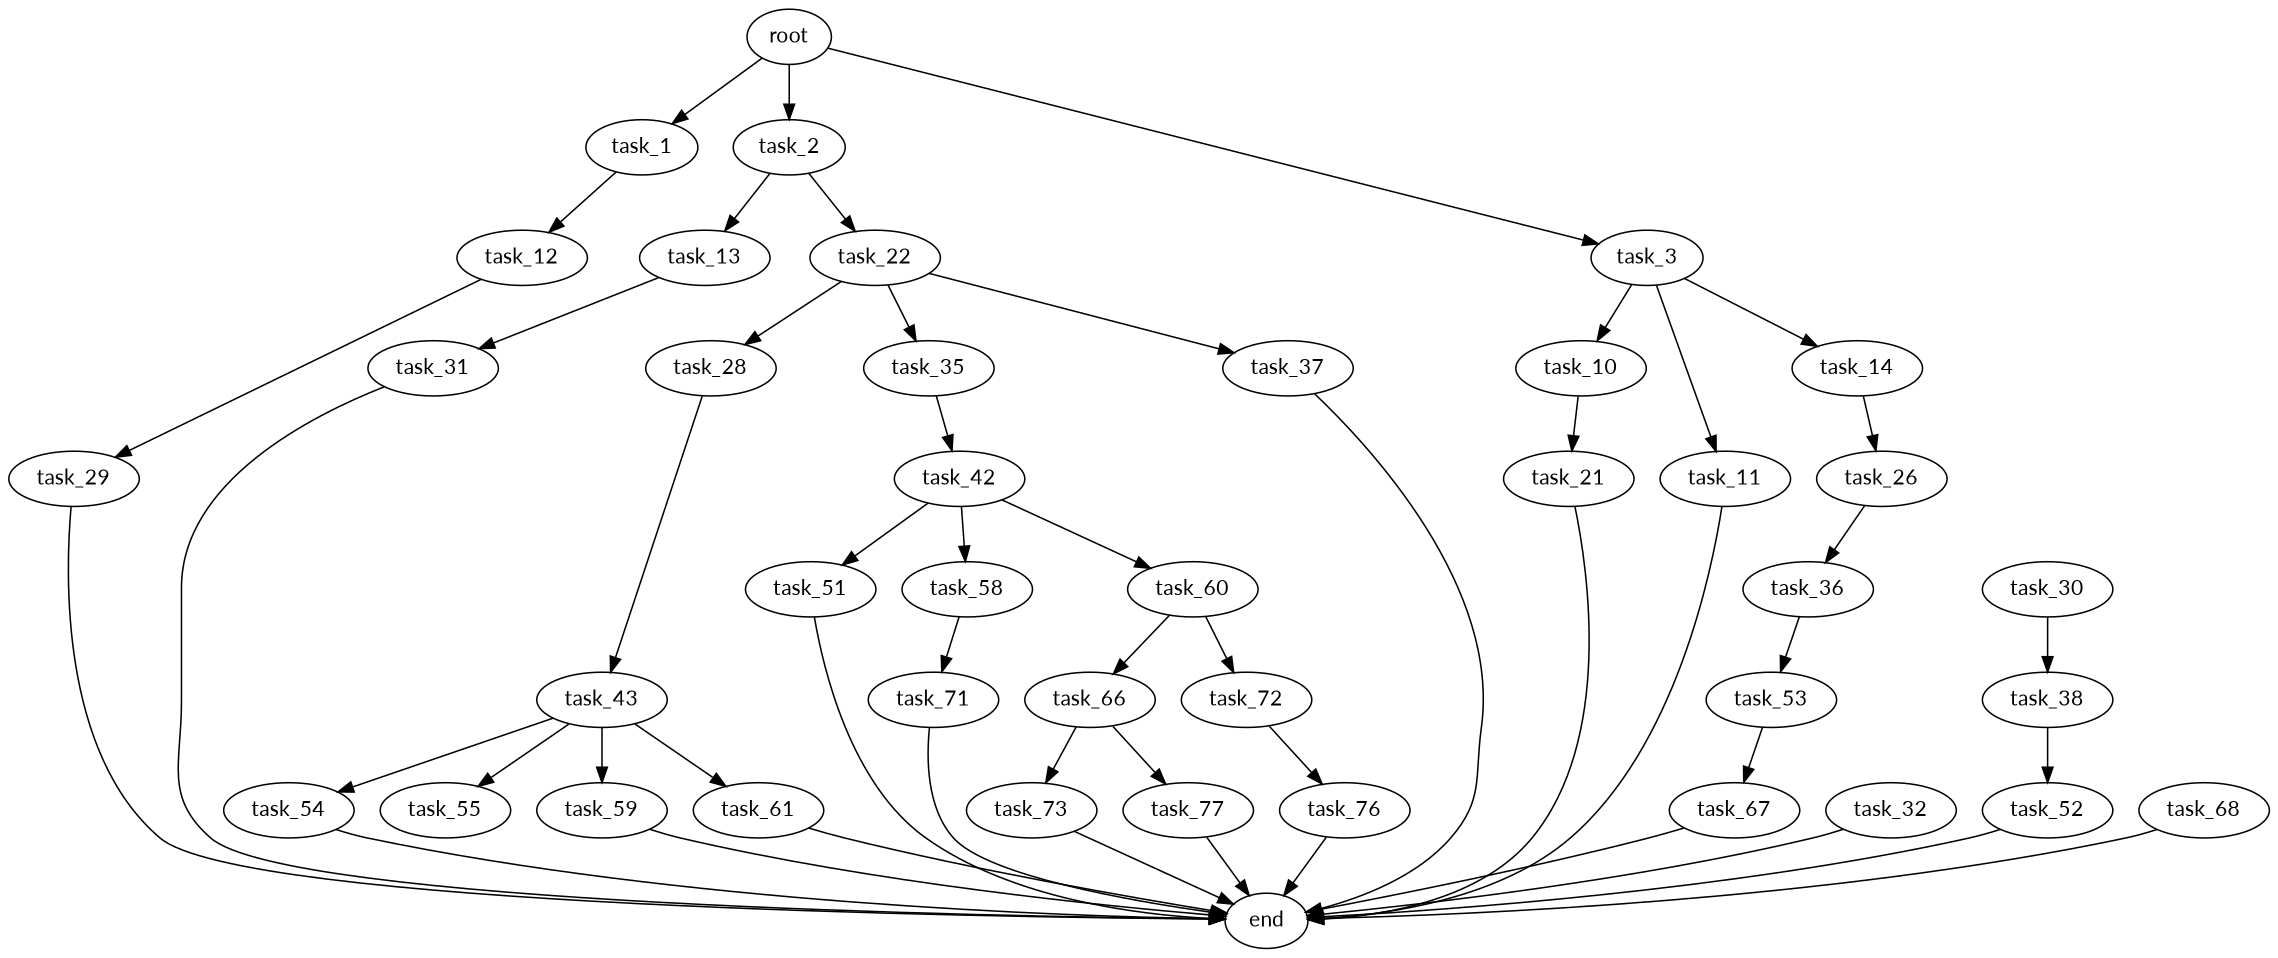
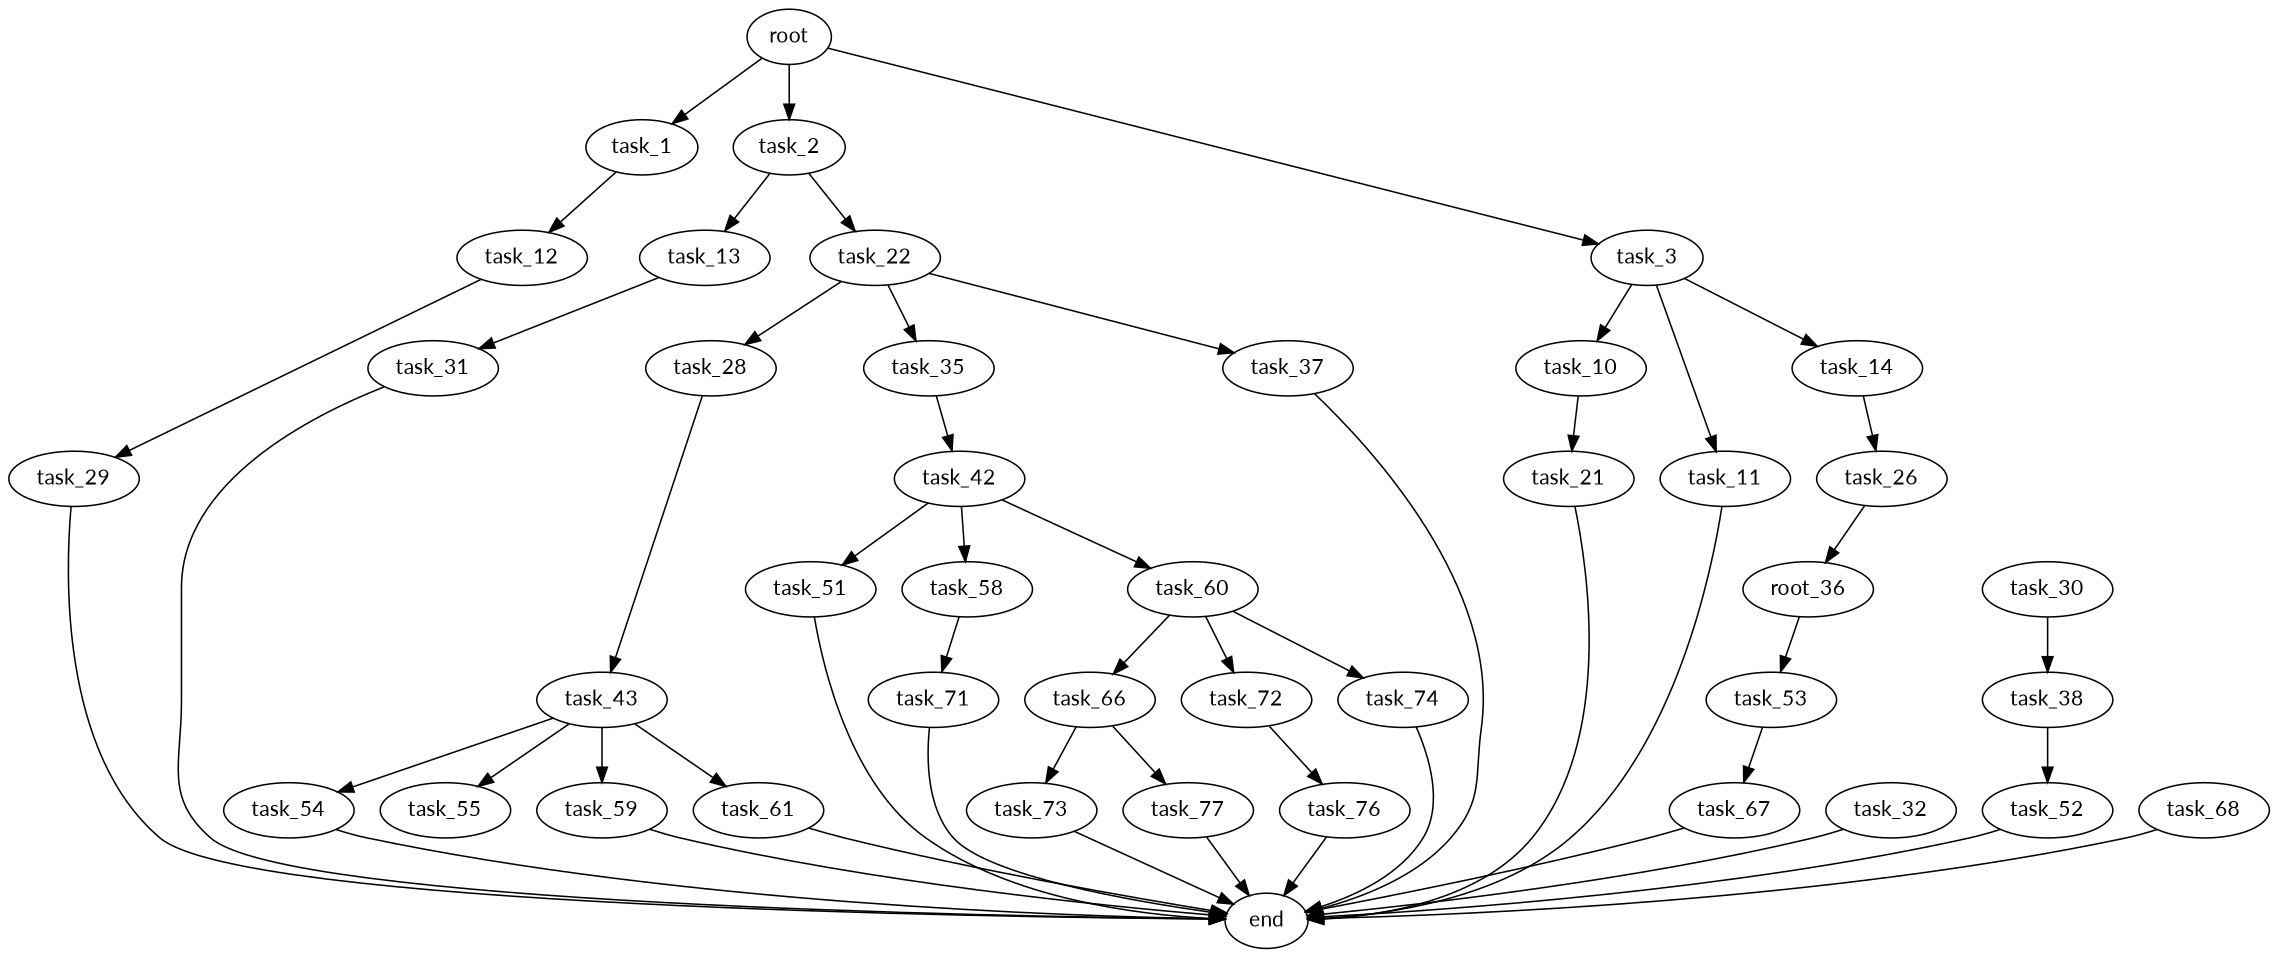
node "task_36": label "task_36" -> "root_36"
node "task_74": added
